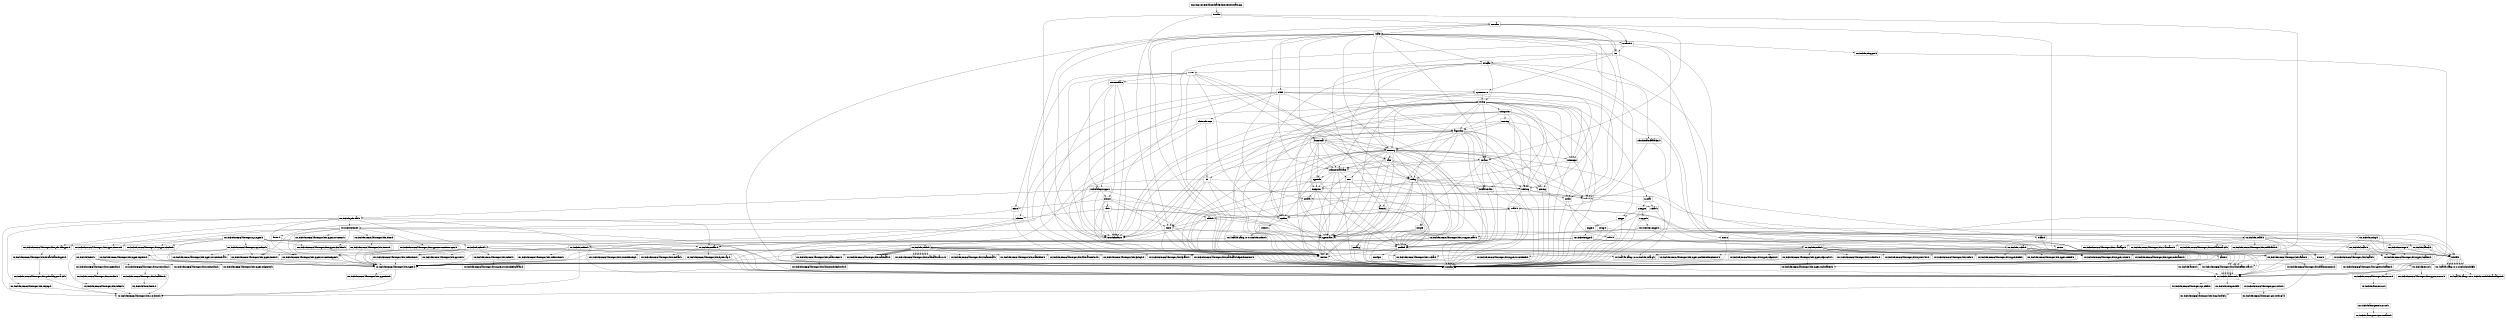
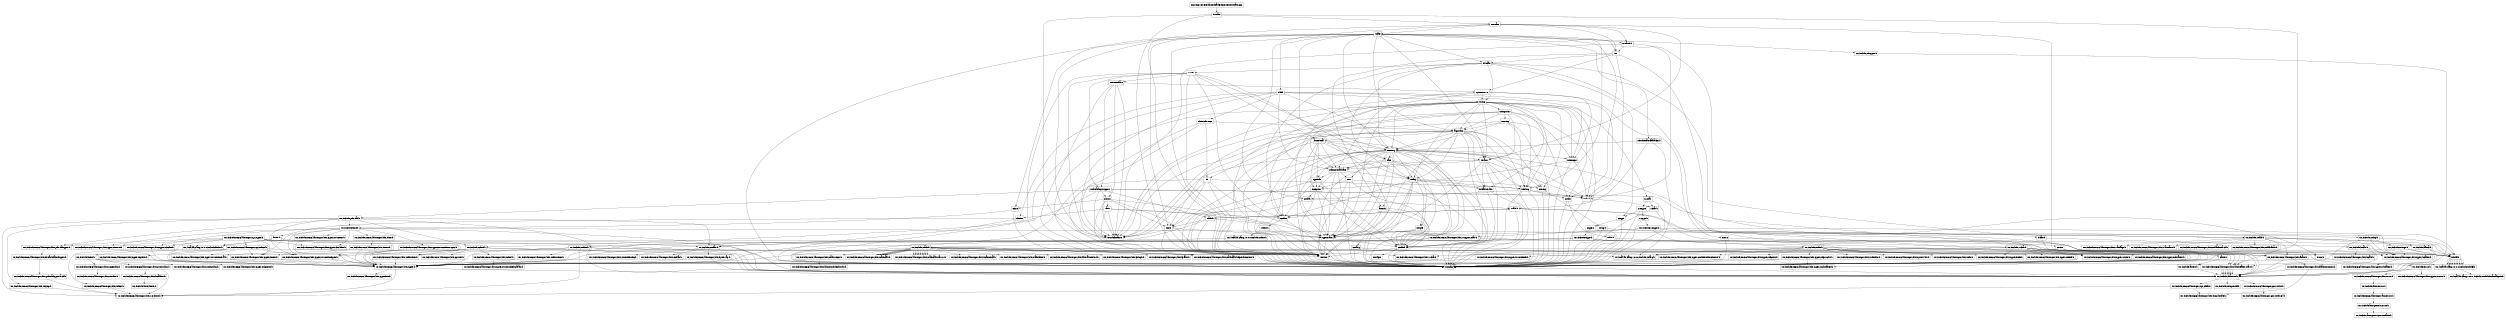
edge "__bsd_locale_fallbacks.h" -> "memory": added
node "usr/local/lib/clang/10.0.0/include/limits.h": added
node "usr/include/x86_64-linux-gnu/asm/errno.h": added
